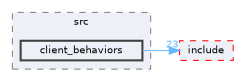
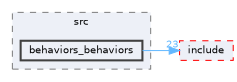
node "client_behaviors": label "client_behaviors" -> "behaviors_behaviors"
